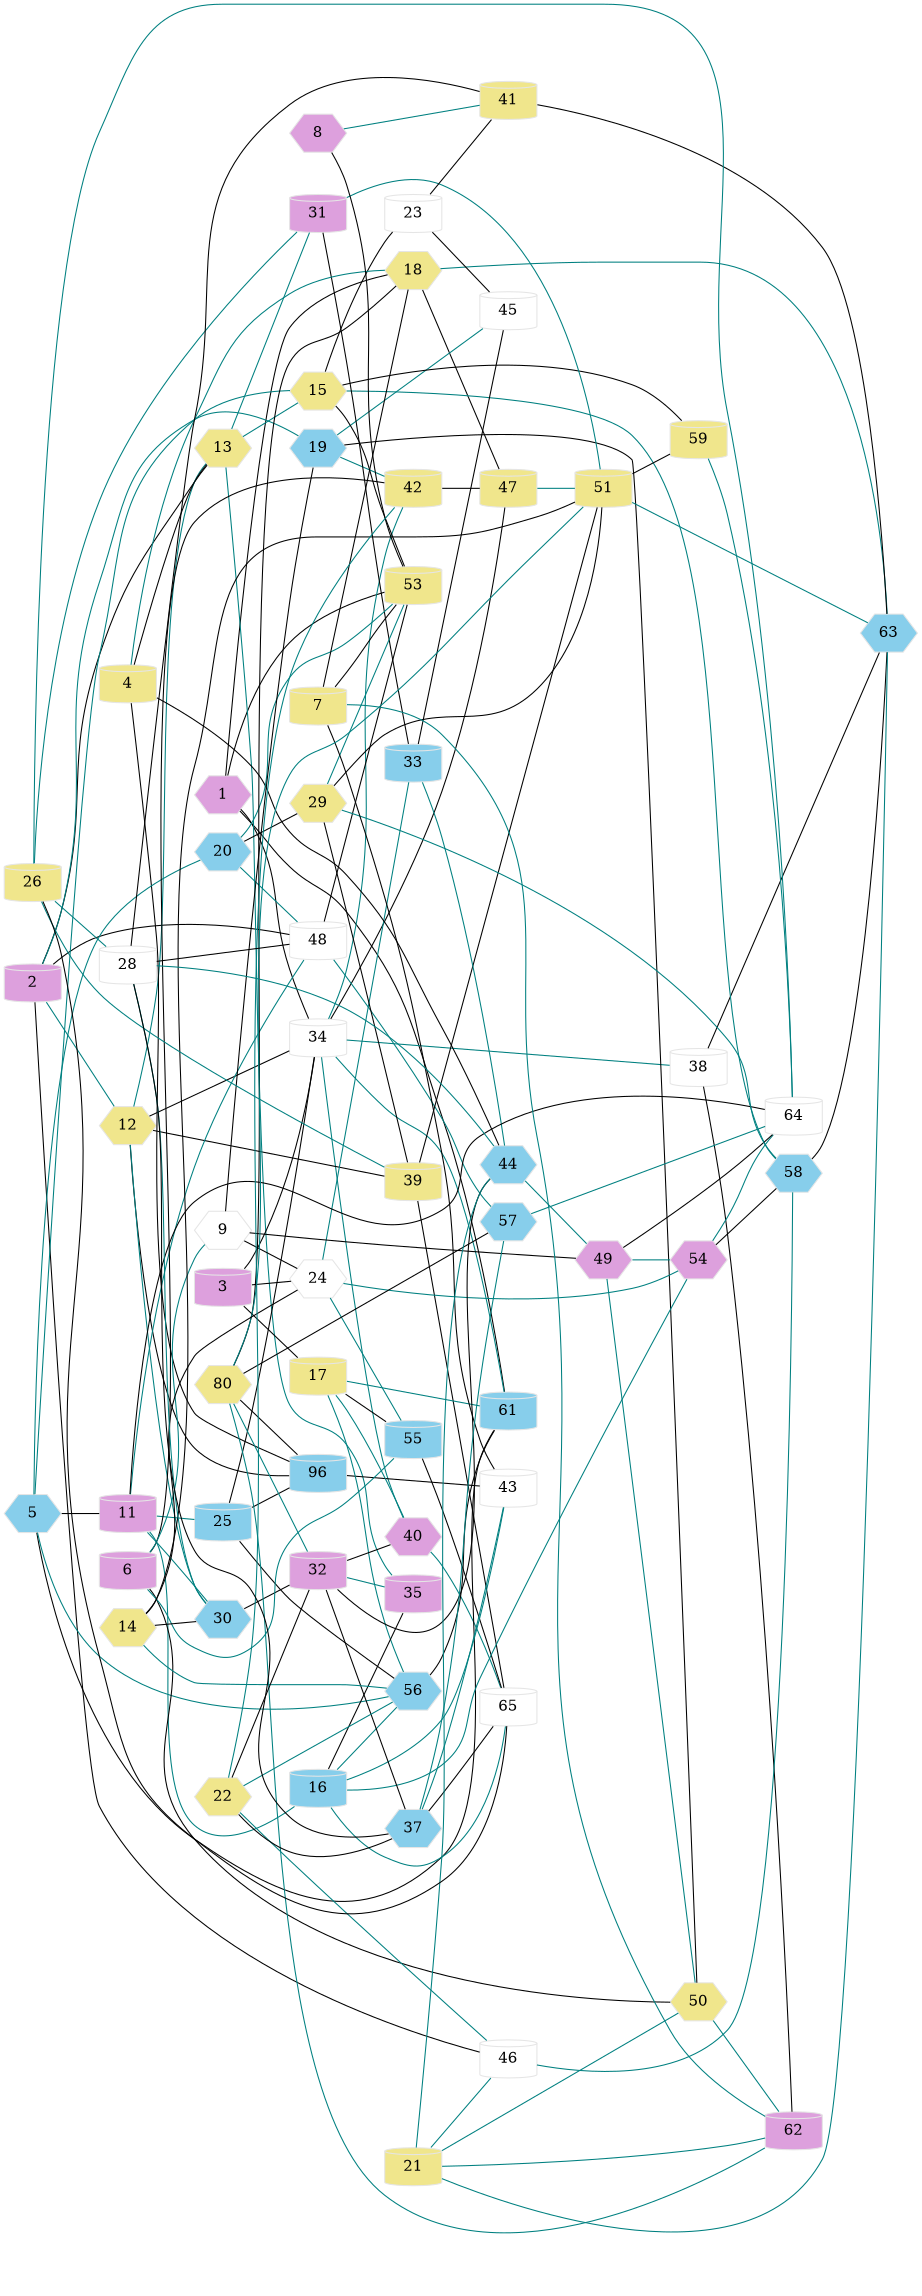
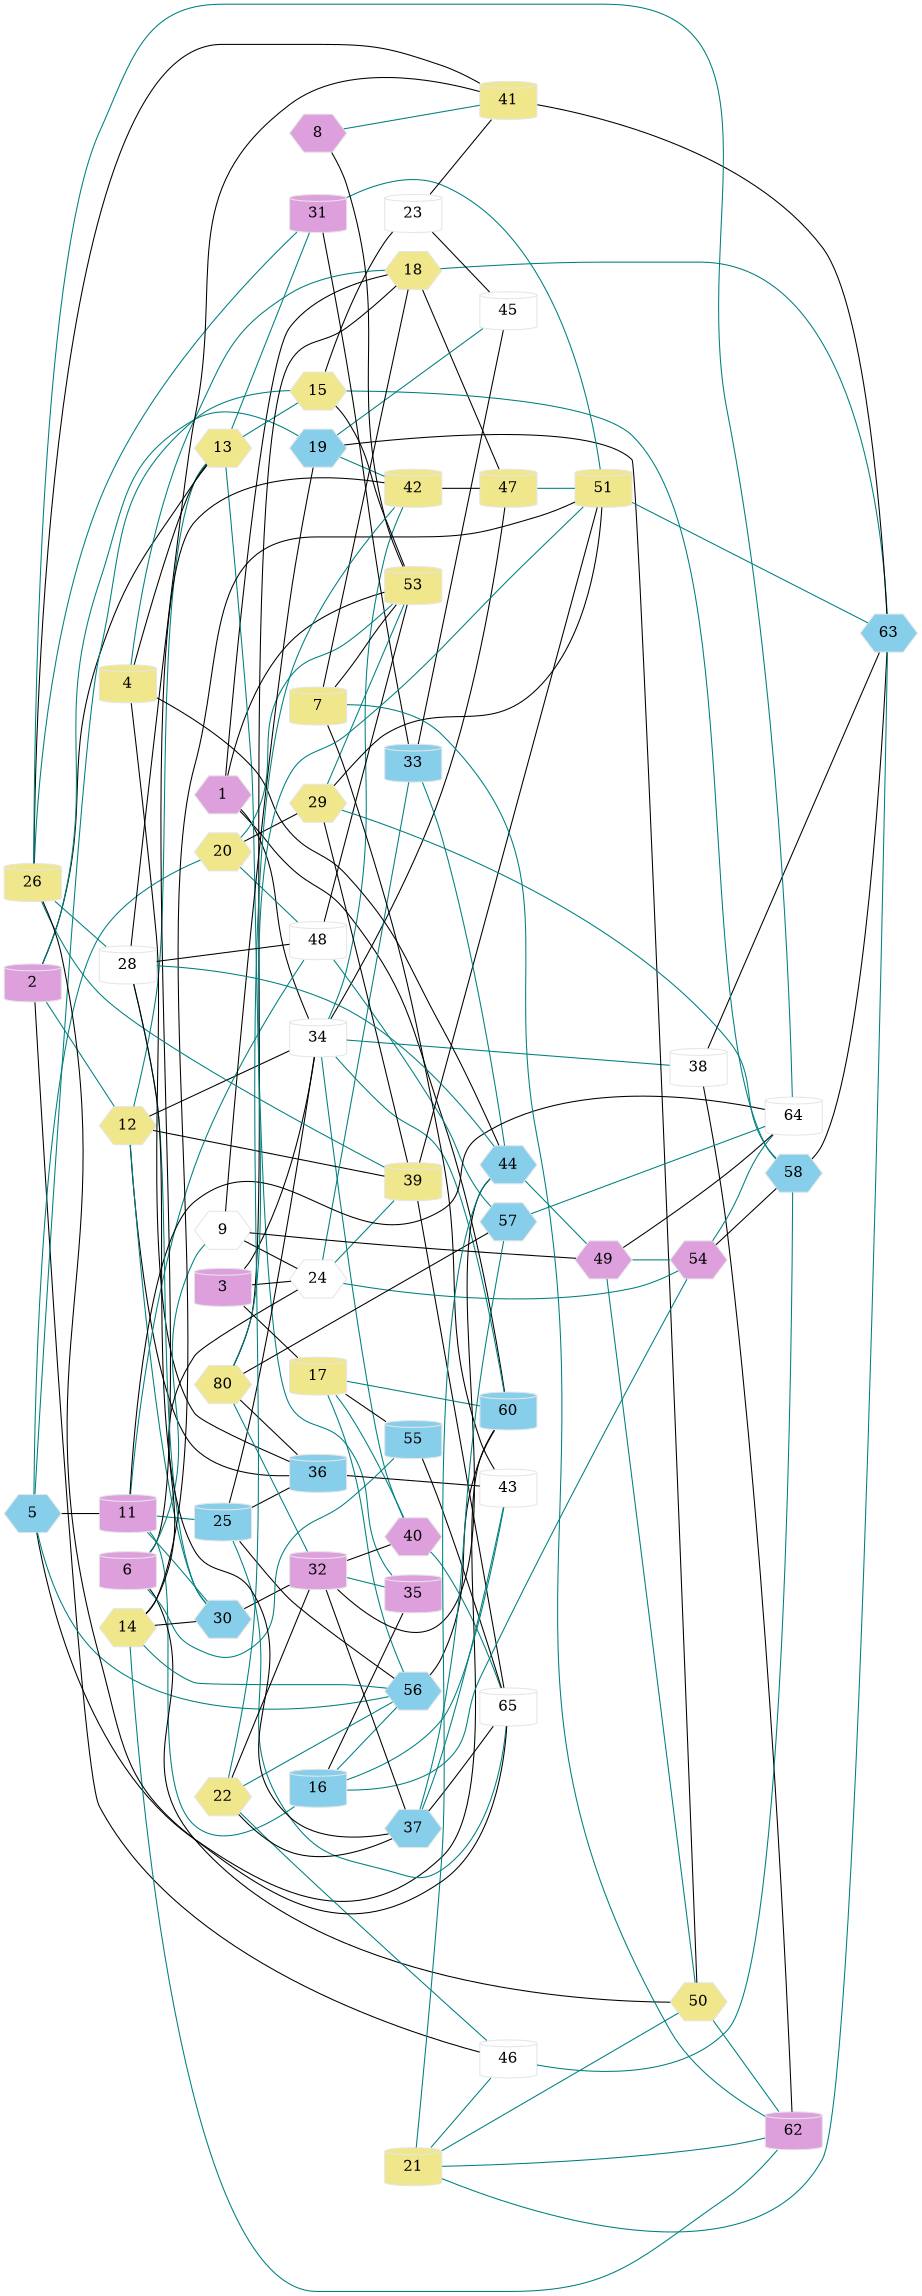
edge "41" -- "26": added
node "59": removed
node "20": fillcolor skyblue -> khaki
edge "48" -- "2": removed
edge "24" -- "55": now "24" -- "39"
node "61": label "61" -> "60"
node "96": label "96" -> "36"
edge "65" -- "16": now "65" -- "25"
edge "80" -- "62": now "14" -- "62"
